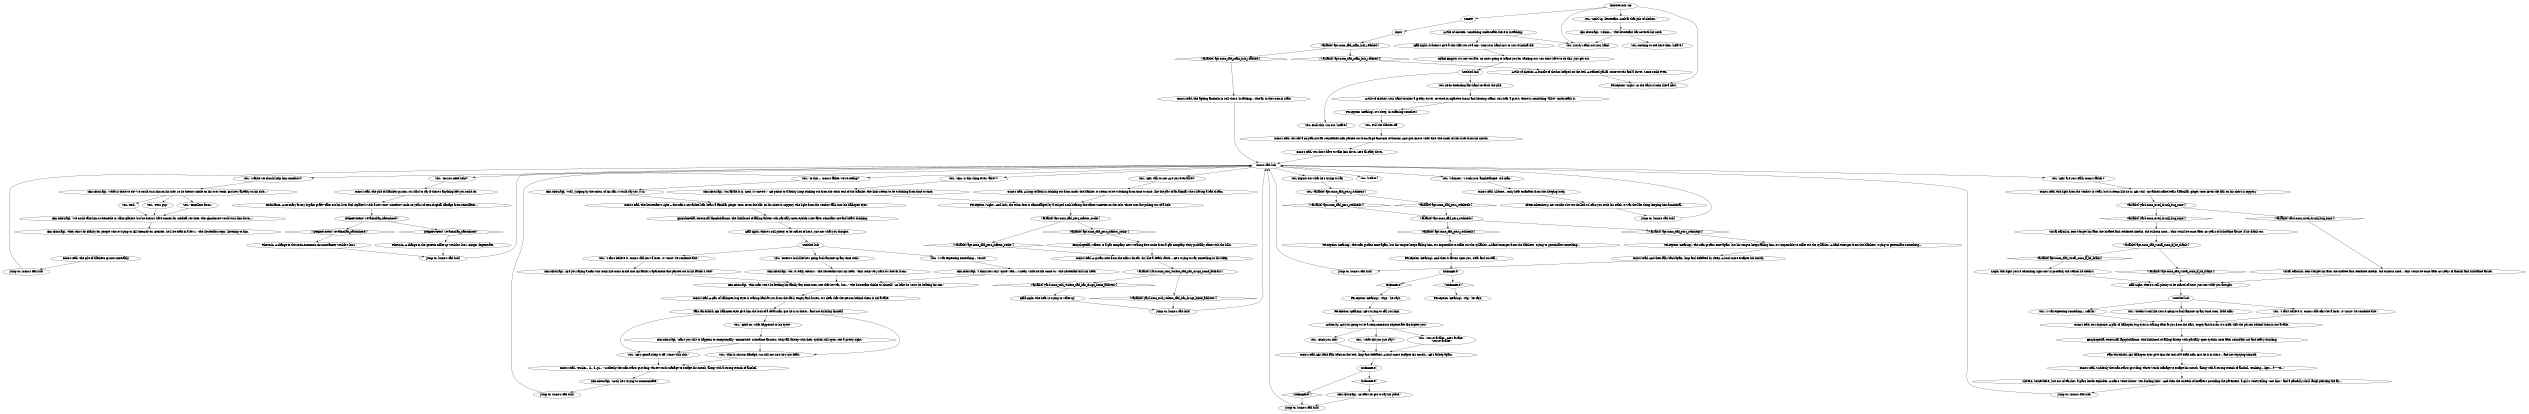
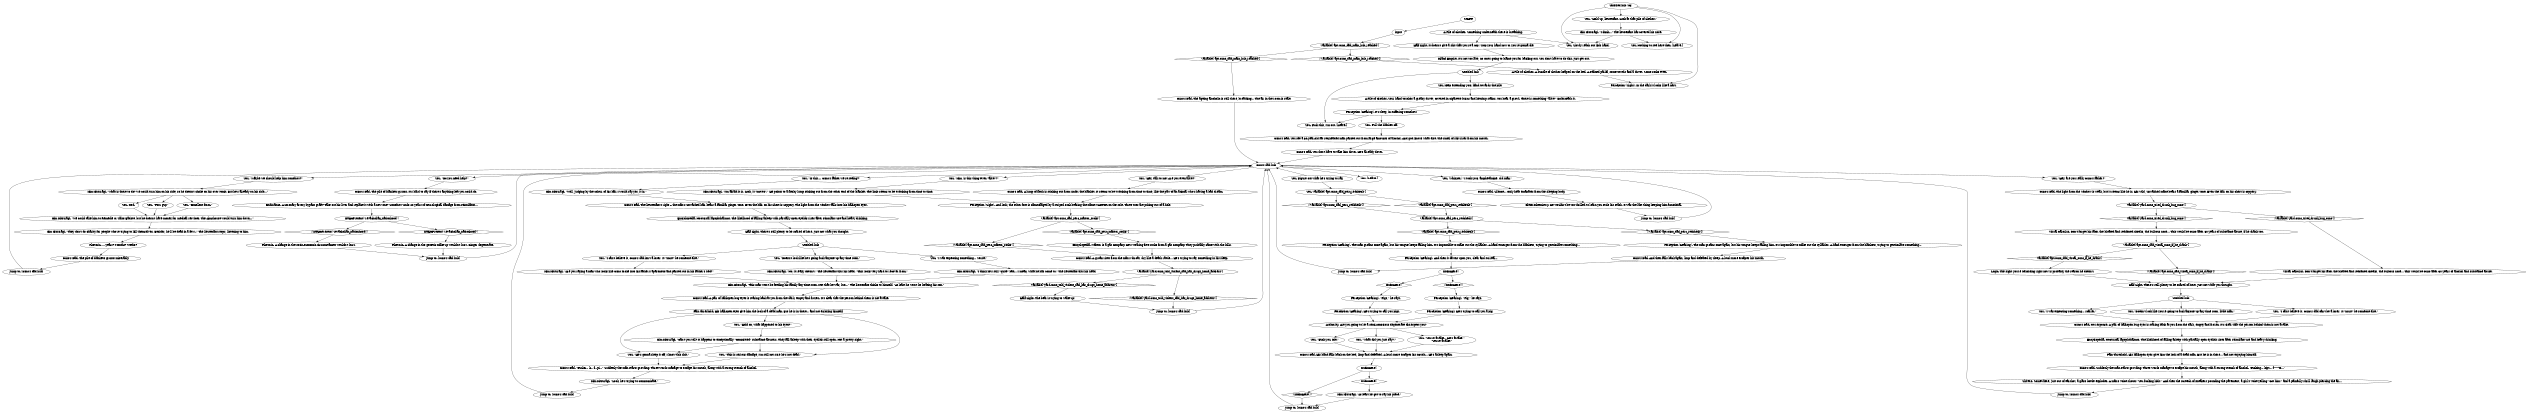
edge "Untitled hub (03)" -> "START": now "Untitled hub (03)" -> "You: Nothing to see here then. [Leave.]"
node "You: Slowly reach out your hand.": label "You: Slowly reach out your hand." -> "You: Slowly reach out kids hand."
node "You: Keep extending last hand towards the pile.": label "You: Keep extending last hand towards the pile." -> "You: Keep extending your hand towards the pile."
edge "Perception (Hearing): It's deep, in suffering somehow." -> "You: Fuck this, I'm out. [Leave.]": added
edge "cuno's dad hub" -> "You: Figure out what he's trying to say.": reversed
node "Rhetoric: ... years? Months? Weeks?": added
node "Perception (Hearing): He's trying to call you a pig.": added
